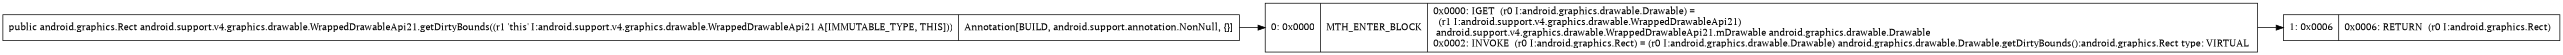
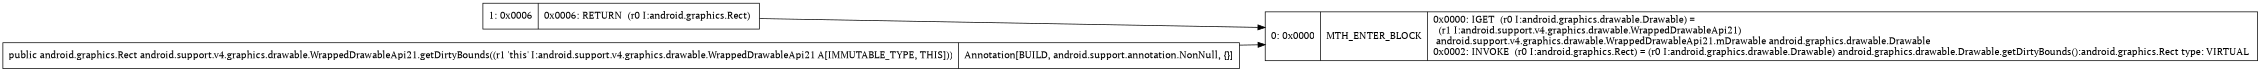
edge "0: 0x0000" -> "1: 0x0006": reversed
